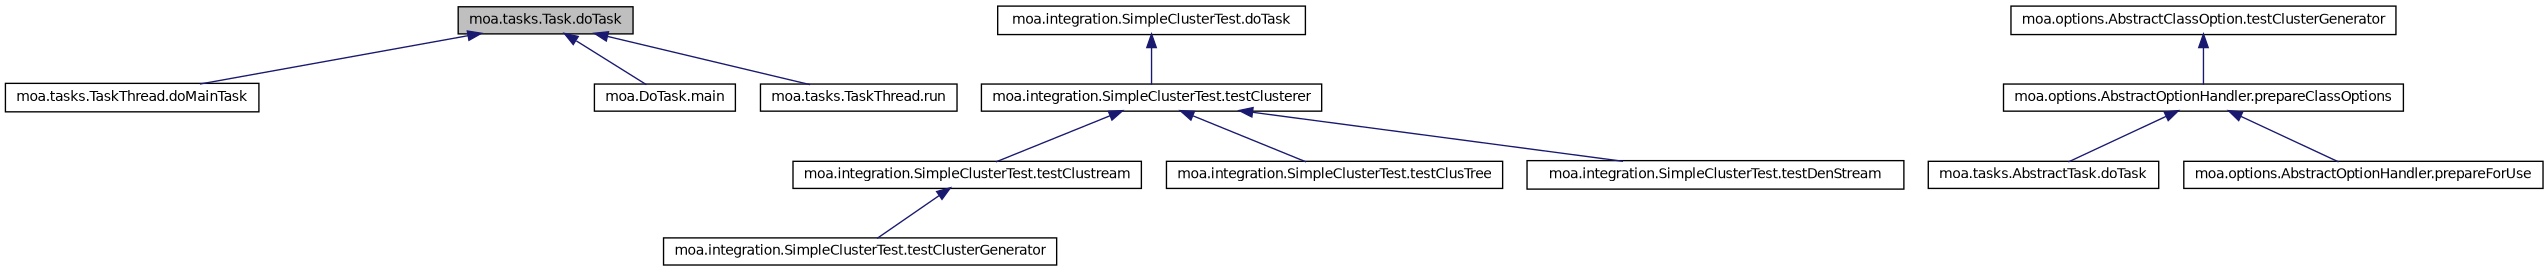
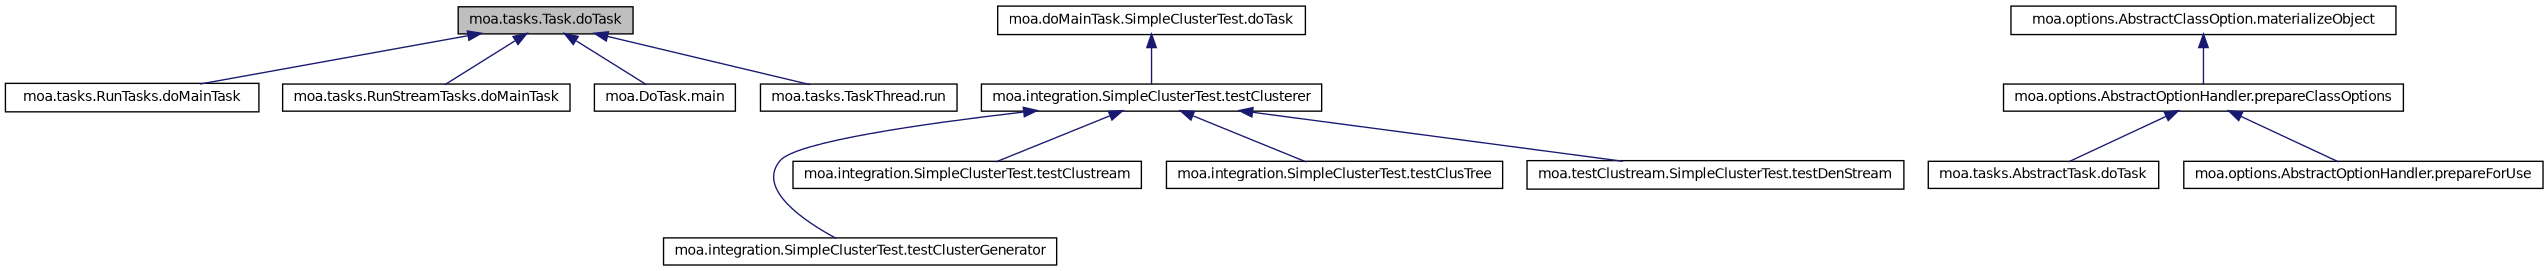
node "moa.integration.SimpleClusterTest.doTask": label "moa.integration.SimpleClusterTest.doTask" -> "moa.doMainTask.SimpleClusterTest.doTask"
node "moa.options.AbstractClassOption.testClusterGenerator": label "moa.options.AbstractClassOption.testClusterGenerator" -> "moa.options.AbstractClassOption.materializeObject"
node "moa.tasks.TaskThread.doMainTask": label "moa.tasks.TaskThread.doMainTask" -> "moa.tasks.RunTasks.doMainTask"
node "moa.tasks.RunStreamTasks.doMainTask": added
node "moa.integration.SimpleClusterTest.testDenStream": label "moa.integration.SimpleClusterTest.testDenStream" -> "moa.testClustream.SimpleClusterTest.testDenStream"
edge "moa.integration.SimpleClusterTest.testClusterGenerator" -> "moa.integration.SimpleClusterTest.testClustream": now "moa.integration.SimpleClusterTest.testClusterGenerator" -> "moa.integration.SimpleClusterTest.testClusterer"
